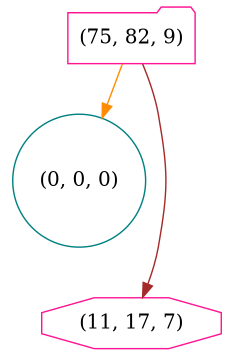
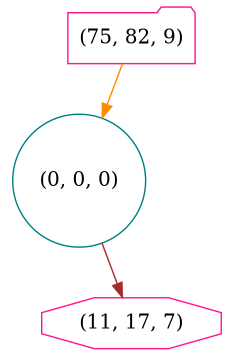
edge "(75, 82, 9)" -> "(11, 17, 7)": now "(0, 0, 0)" -> "(11, 17, 7)"
